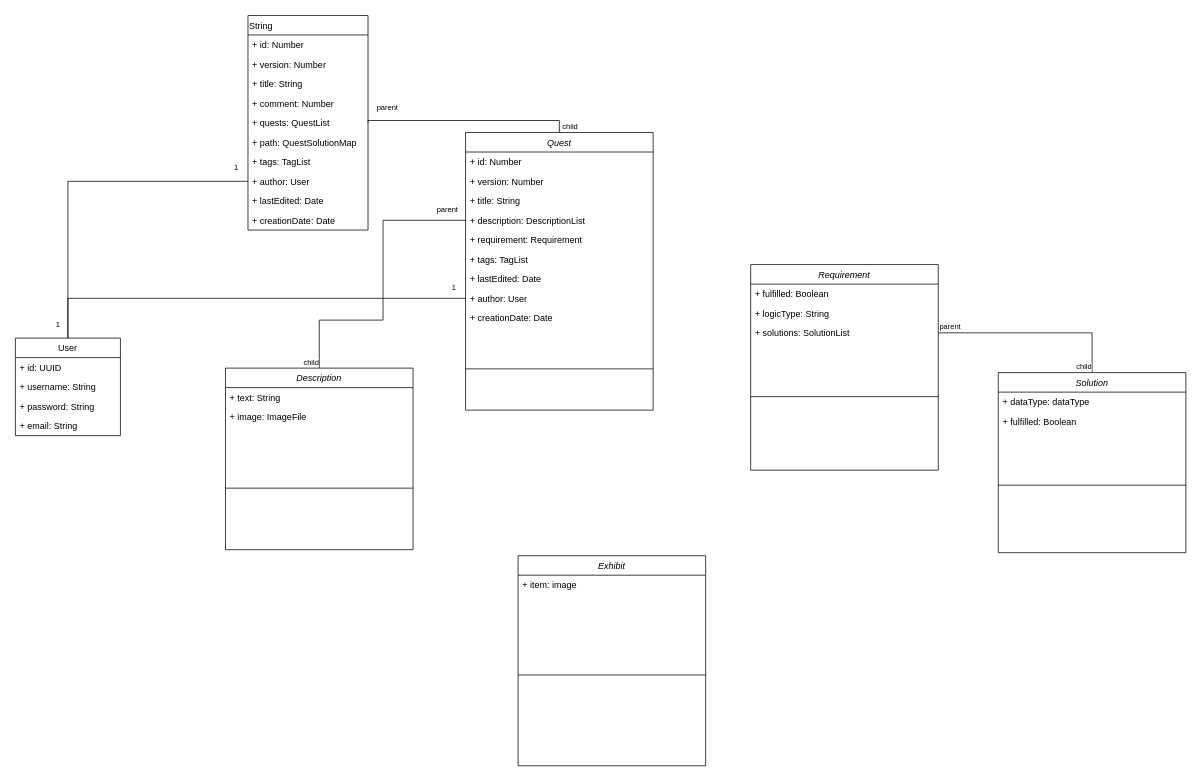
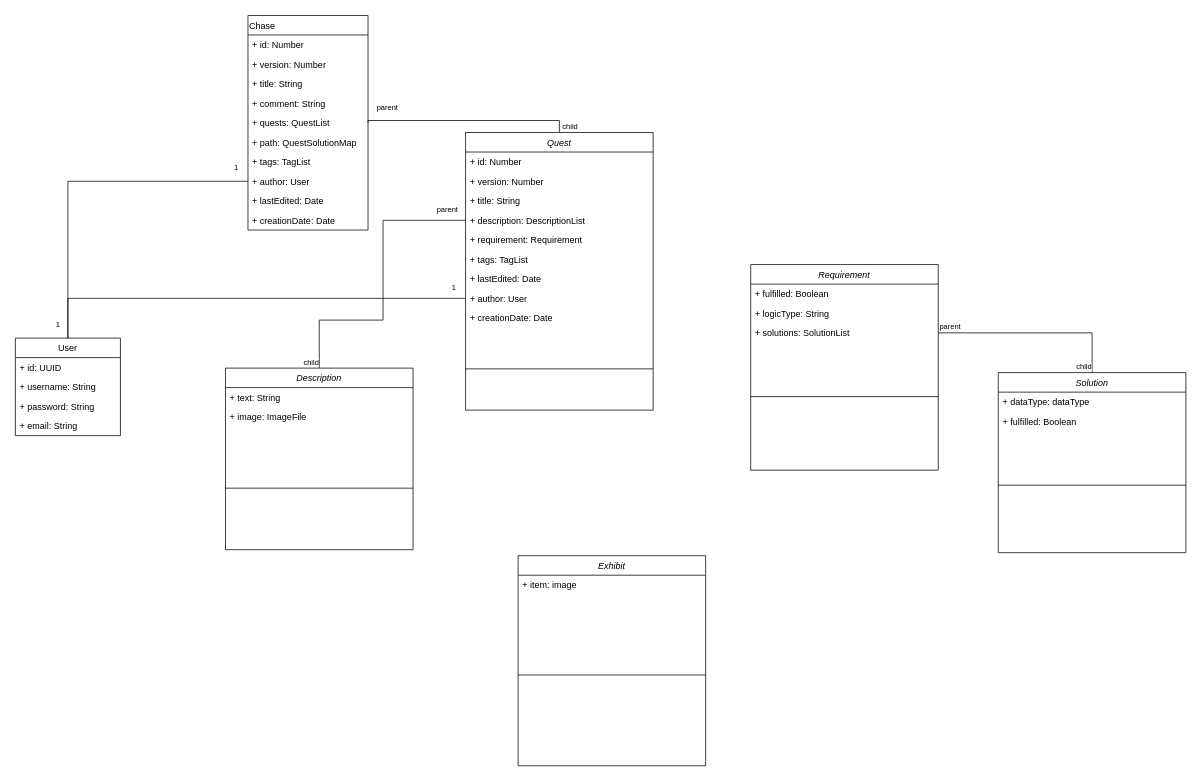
node "String": label "String" -> "Chase"
node "+ comment: Number": label "+ comment: Number" -> "+ comment: String"
